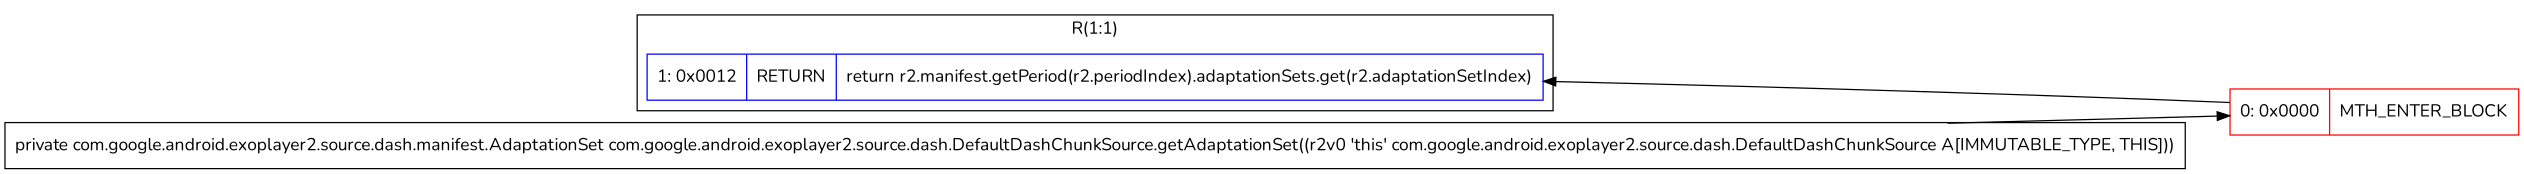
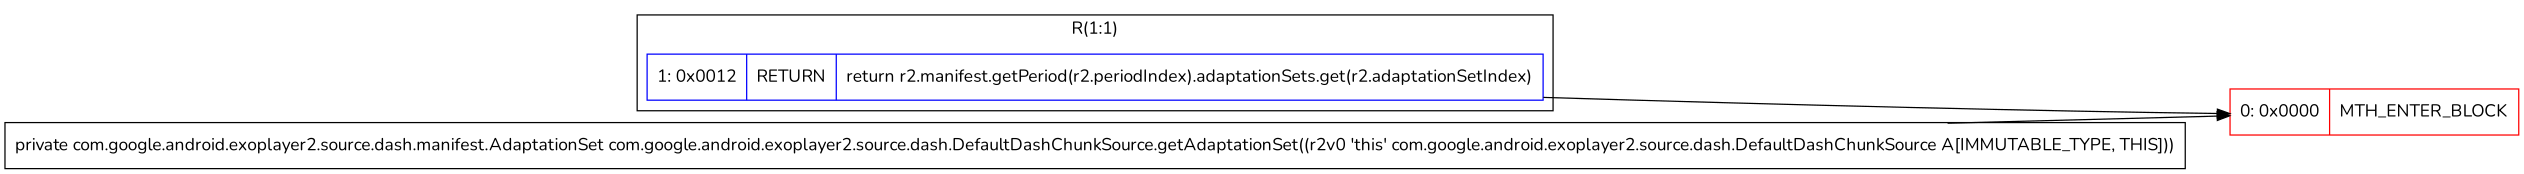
edge "0: 0x0000" -> "1: 0x0012": reversed
